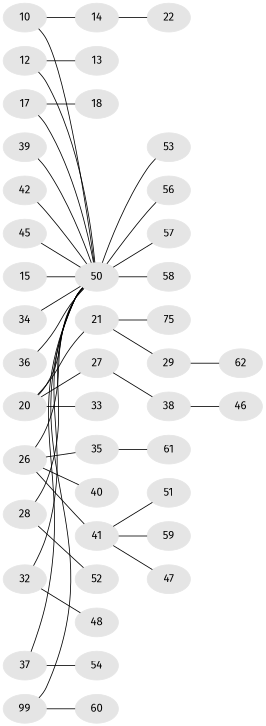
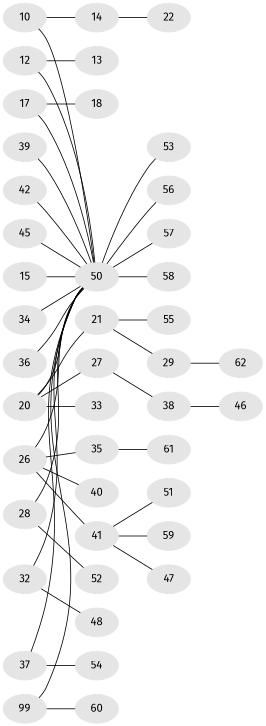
node "75": label "75" -> "55"
